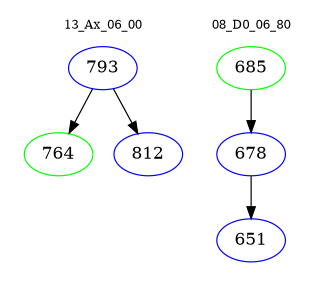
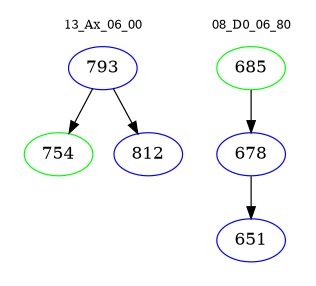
node "764": label "764" -> "754"
